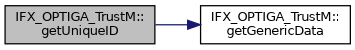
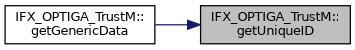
edge "IFX_OPTIGA_TrustM:: getUniqueID" -> "IFX_OPTIGA_TrustM:: getGenericData": reversed
